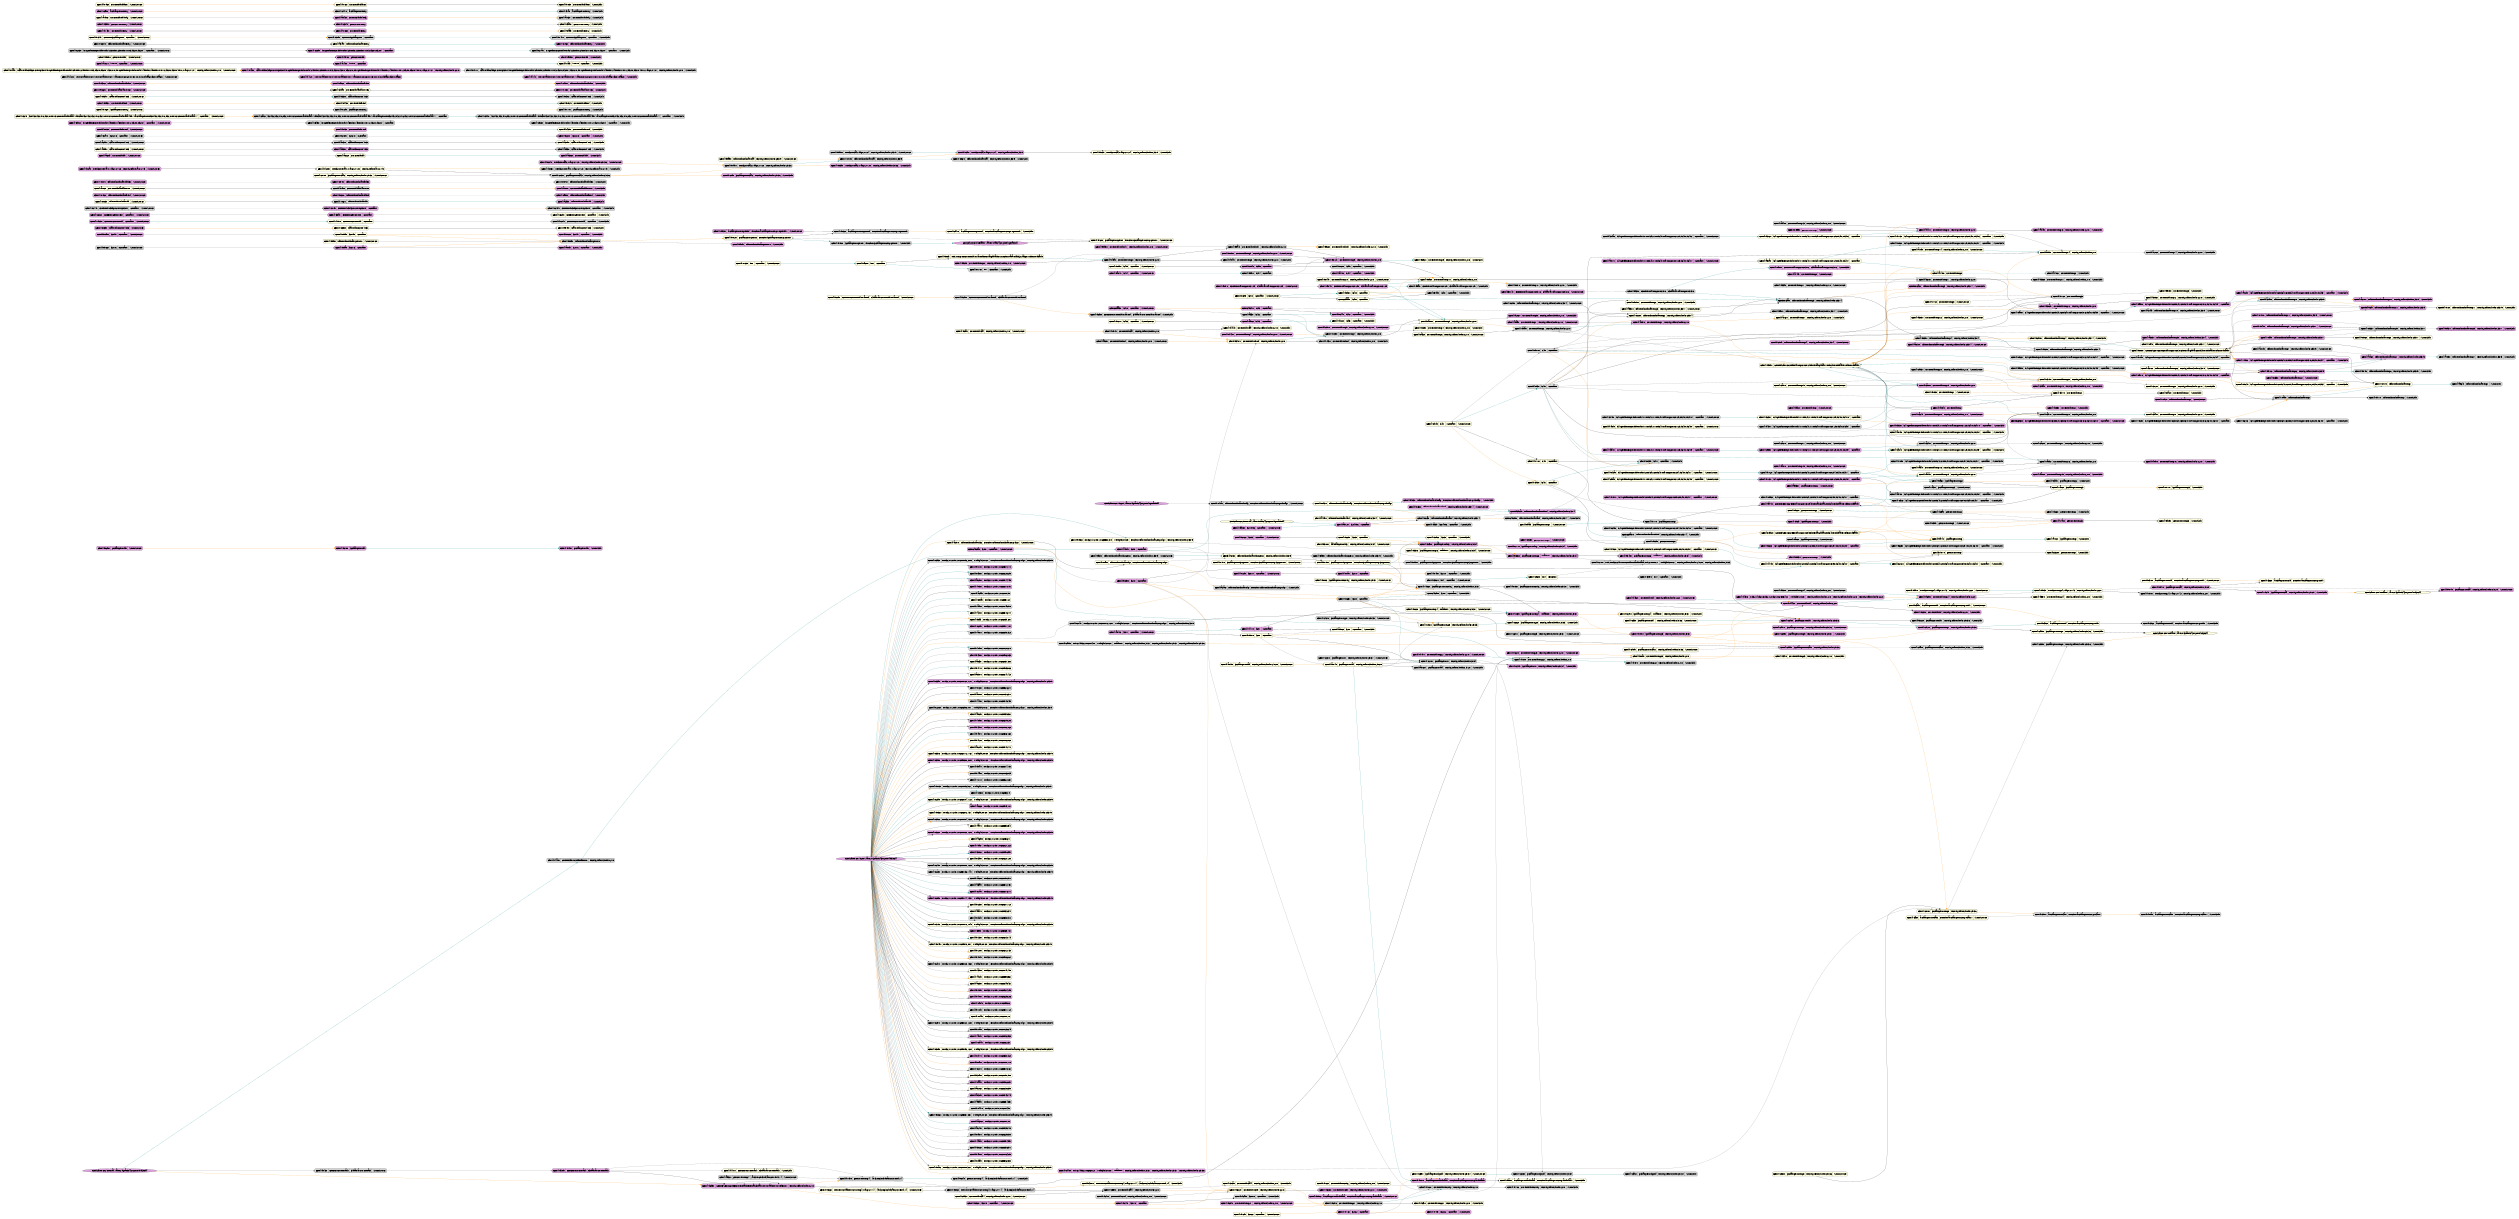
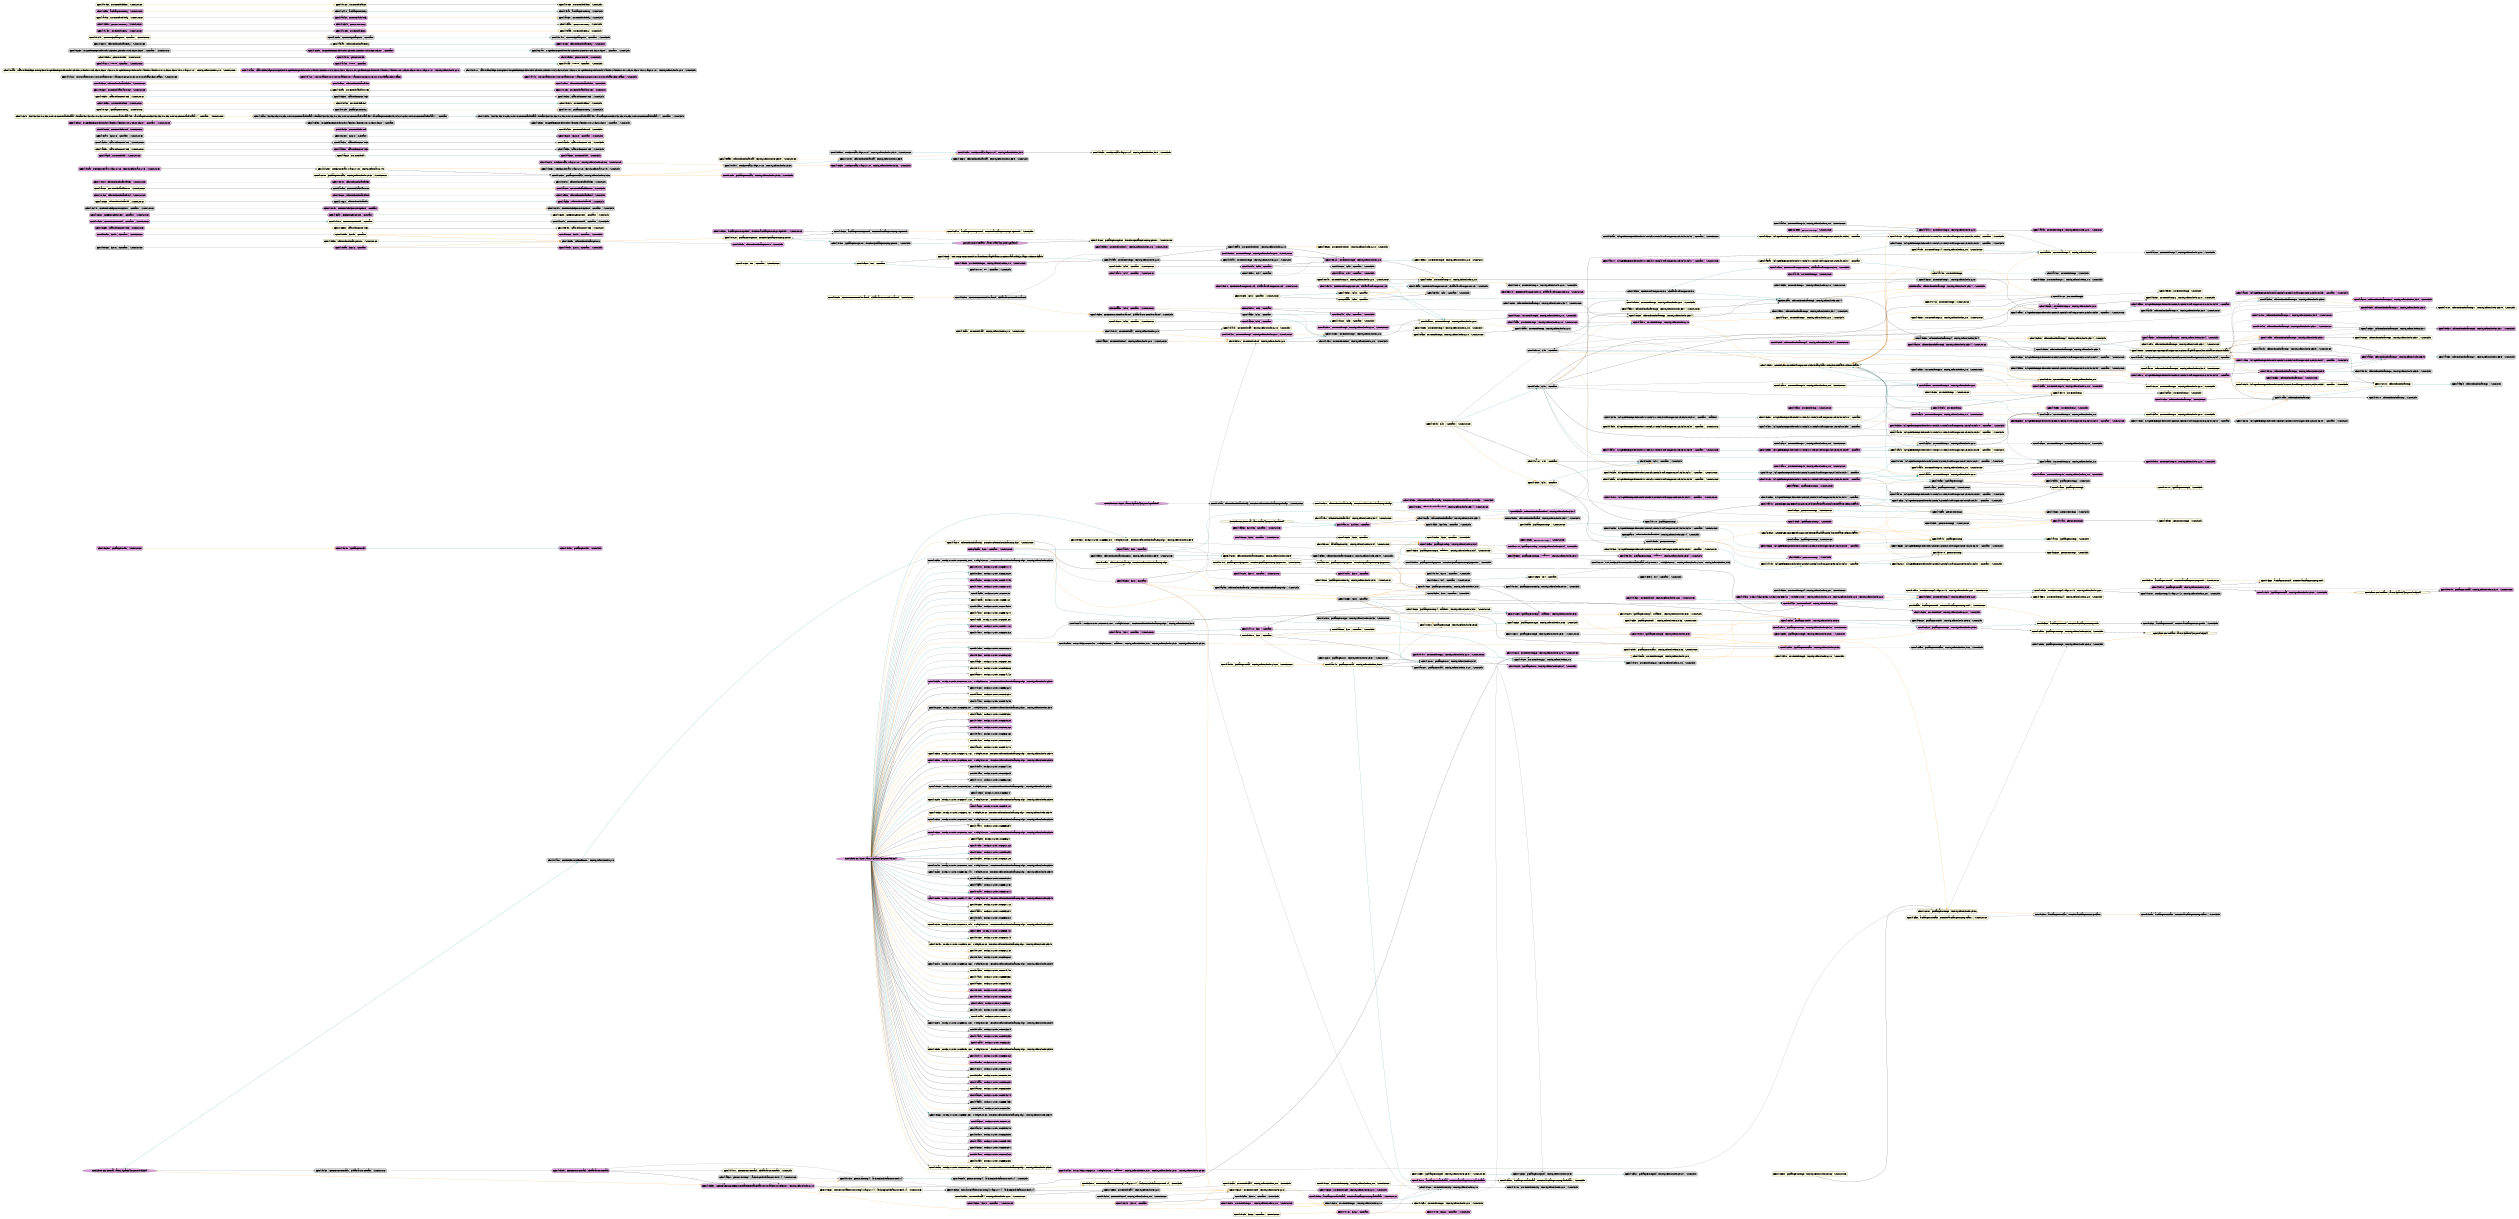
node "CE0x47cb480": text "*SummSource*" -> "*LoadInst*"
node "CE0x47c96d0": text "*Function*" -> "*Constant*"
